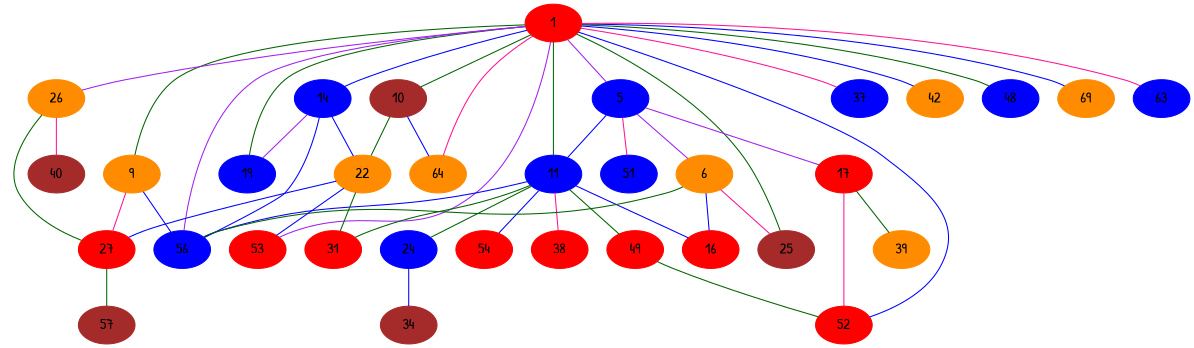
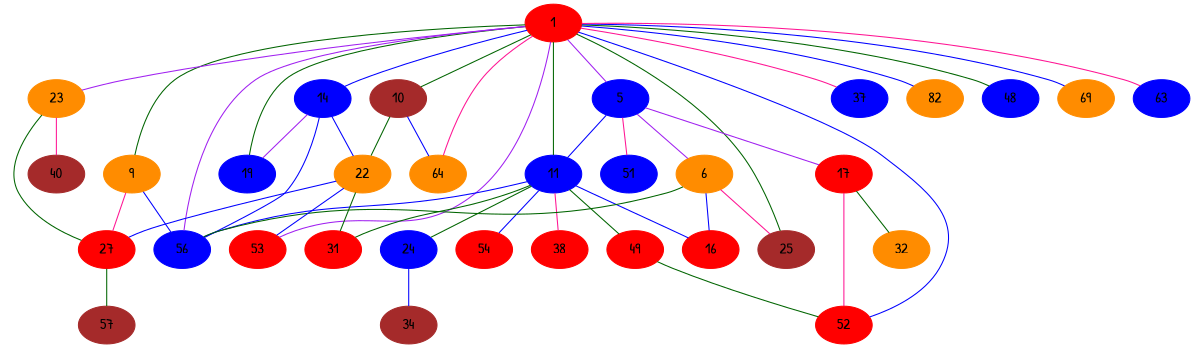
node "26": label "26" -> "23"
node "42": label "42" -> "82"
node "39": label "39" -> "32"
